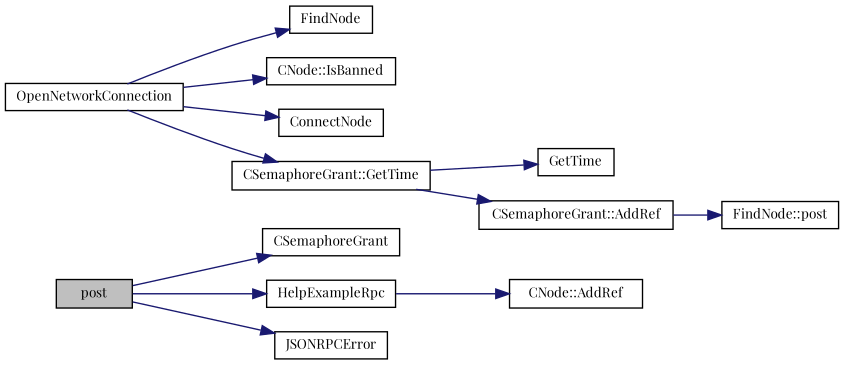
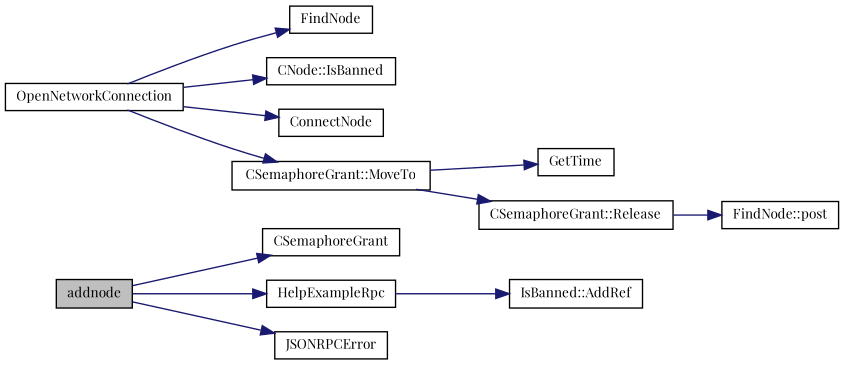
node "CSemaphoreGrant::GetTime": label "CSemaphoreGrant::GetTime" -> "CSemaphoreGrant::MoveTo"
node "CSemaphoreGrant::AddRef": label "CSemaphoreGrant::AddRef" -> "CSemaphoreGrant::Release"
node "post": label "post" -> "addnode"
node "CNode::AddRef": label "CNode::AddRef" -> "IsBanned::AddRef"
